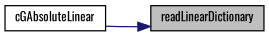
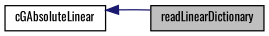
edge "cGAbsoluteLinear" -> "readLinearDictionary": reversed
